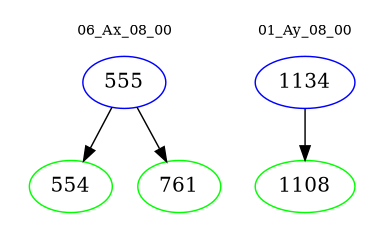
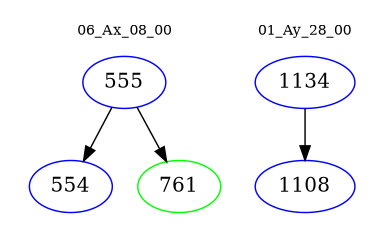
cluster "01_Ay_08_00": label "01_Ay_08_00" -> "01_Ay_28_00"
node "554": color green -> blue
node "1108": color green -> blue
